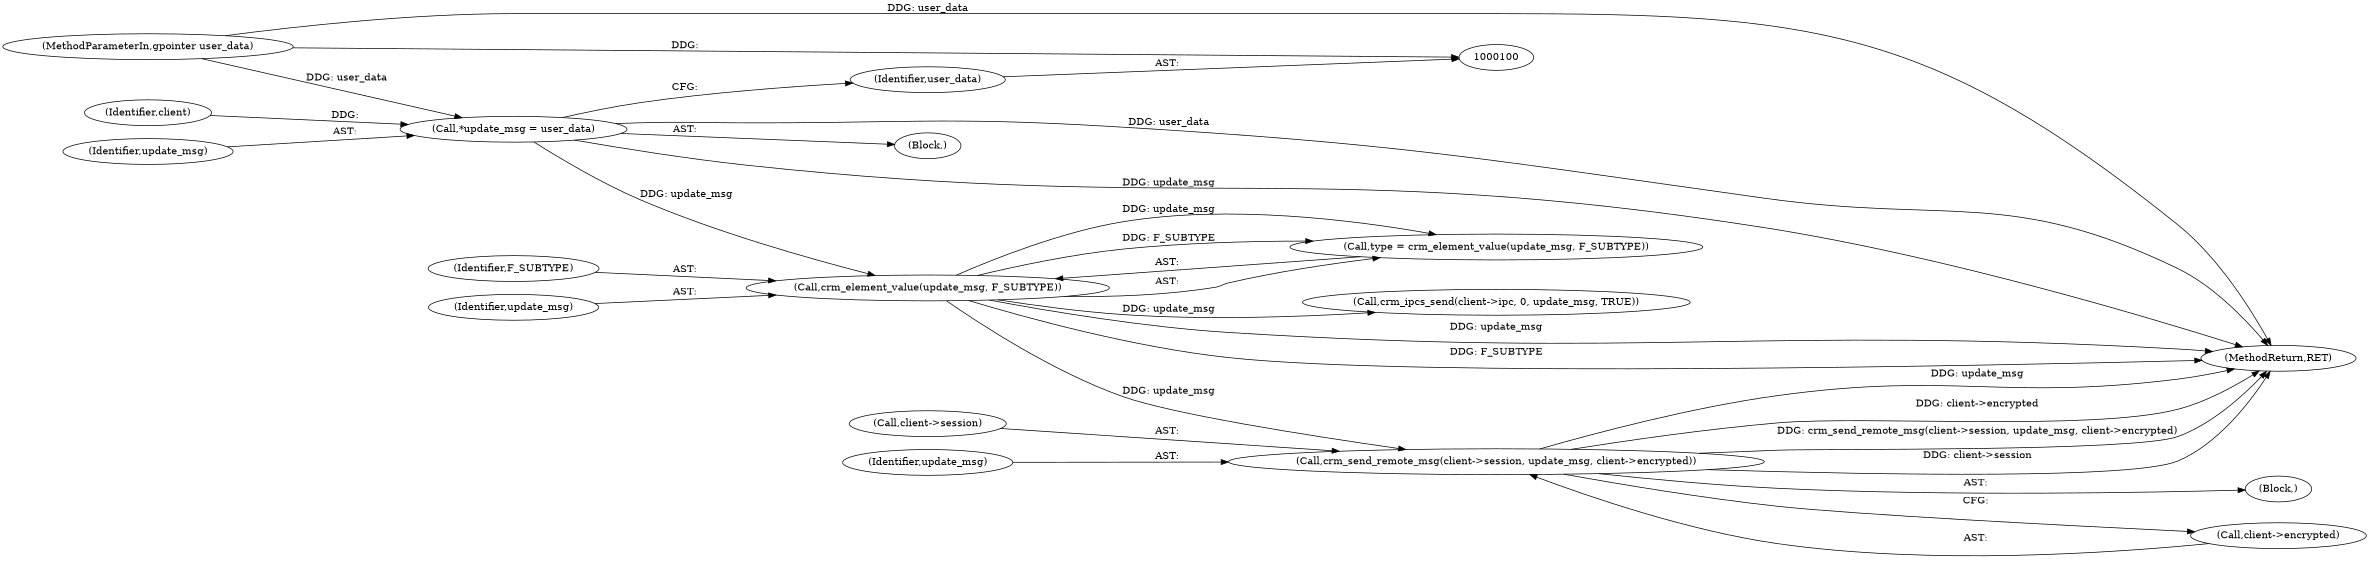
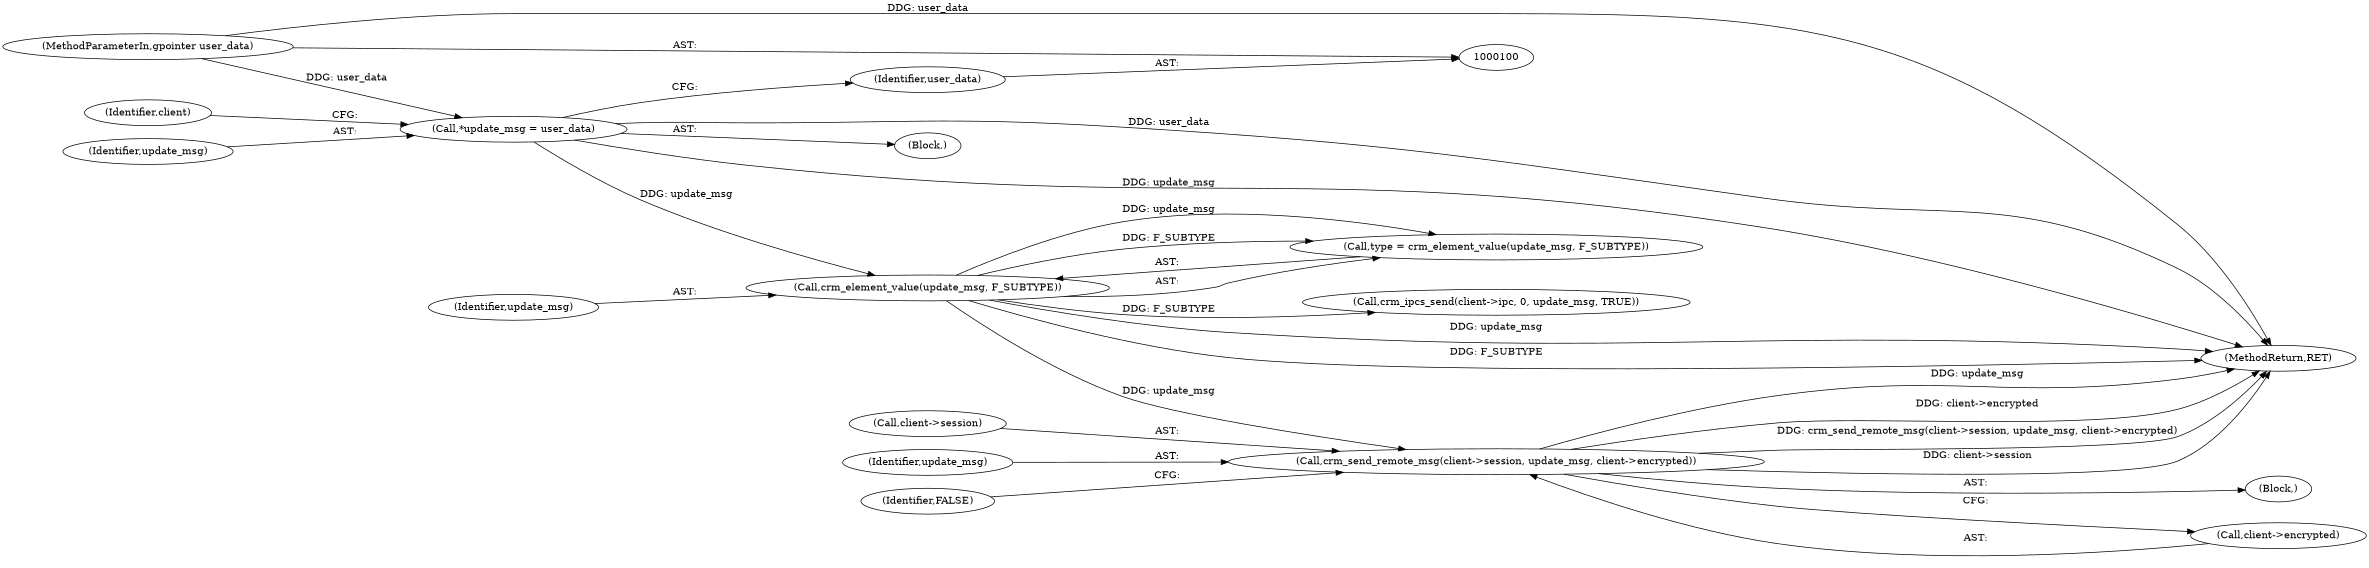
edge "(MethodParameterIn,gpointer user_data)" -> "1000100": label "DDG: " -> "AST: "
edge "(Identifier,client)" -> "(Call,*update_msg = user_data)": label "DDG: " -> "CFG: "
node "(Identifier,F_SUBTYPE)": removed
edge "(Call,crm_element_value(update_msg, F_SUBTYPE))" -> "(Call,crm_ipcs_send(client->ipc, 0, update_msg, TRUE))": label "DDG: update_msg" -> "DDG: F_SUBTYPE"
node "(Identifier,FALSE)": added
